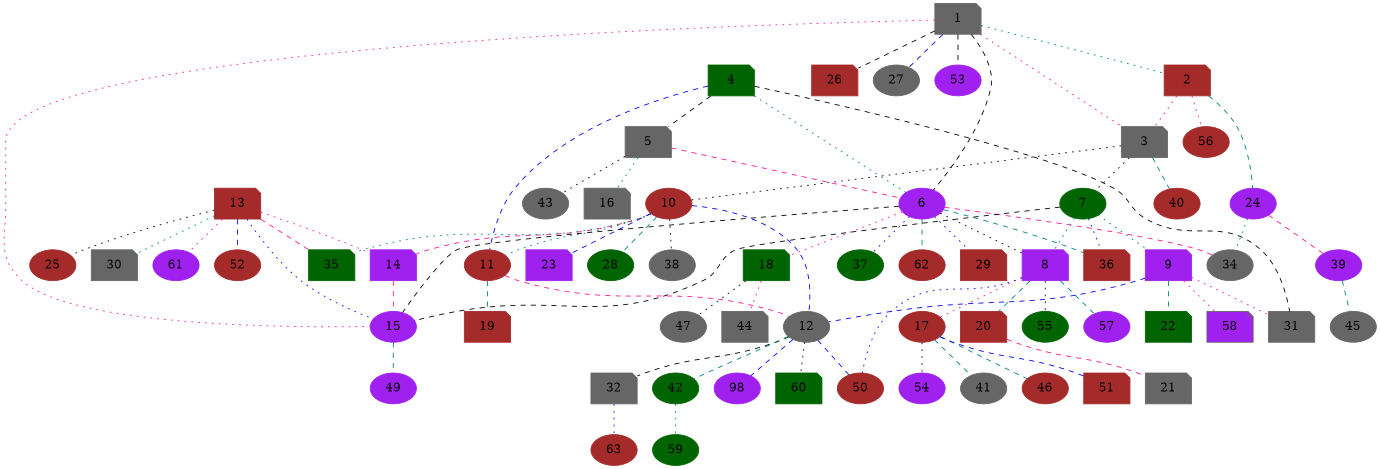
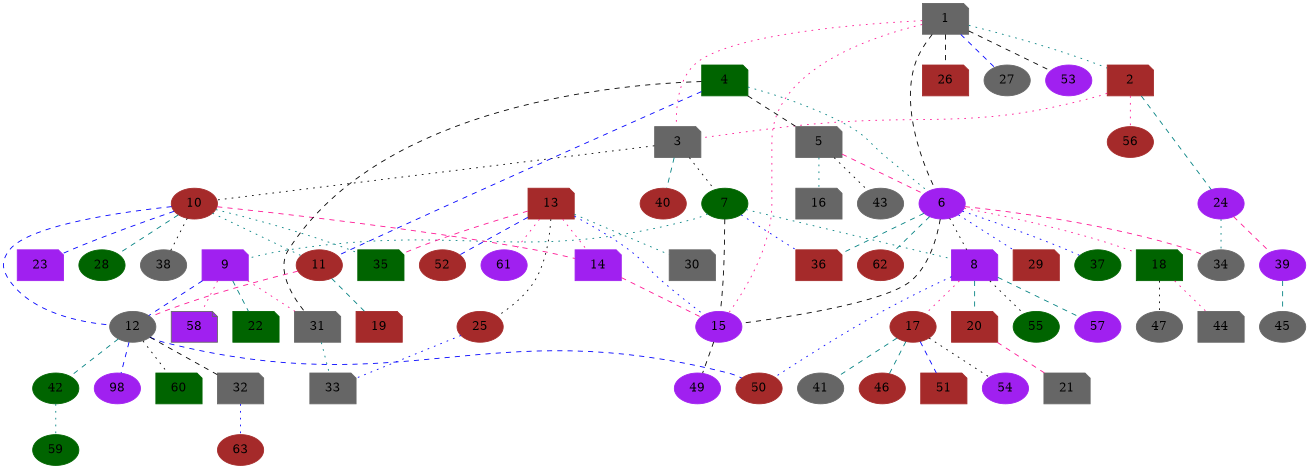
edge "15" -- "49": color teal -> black
node "33": added
